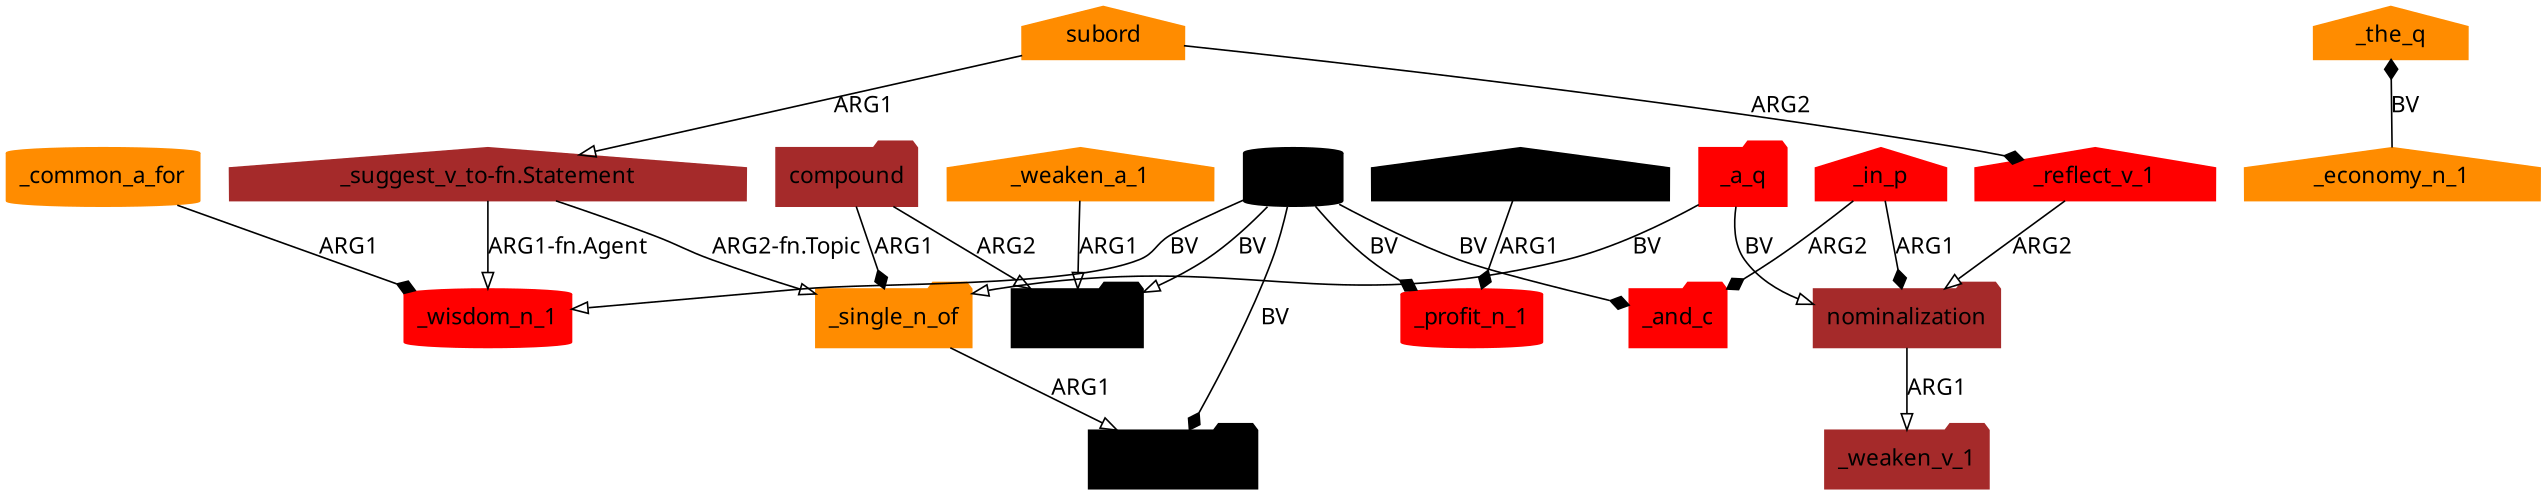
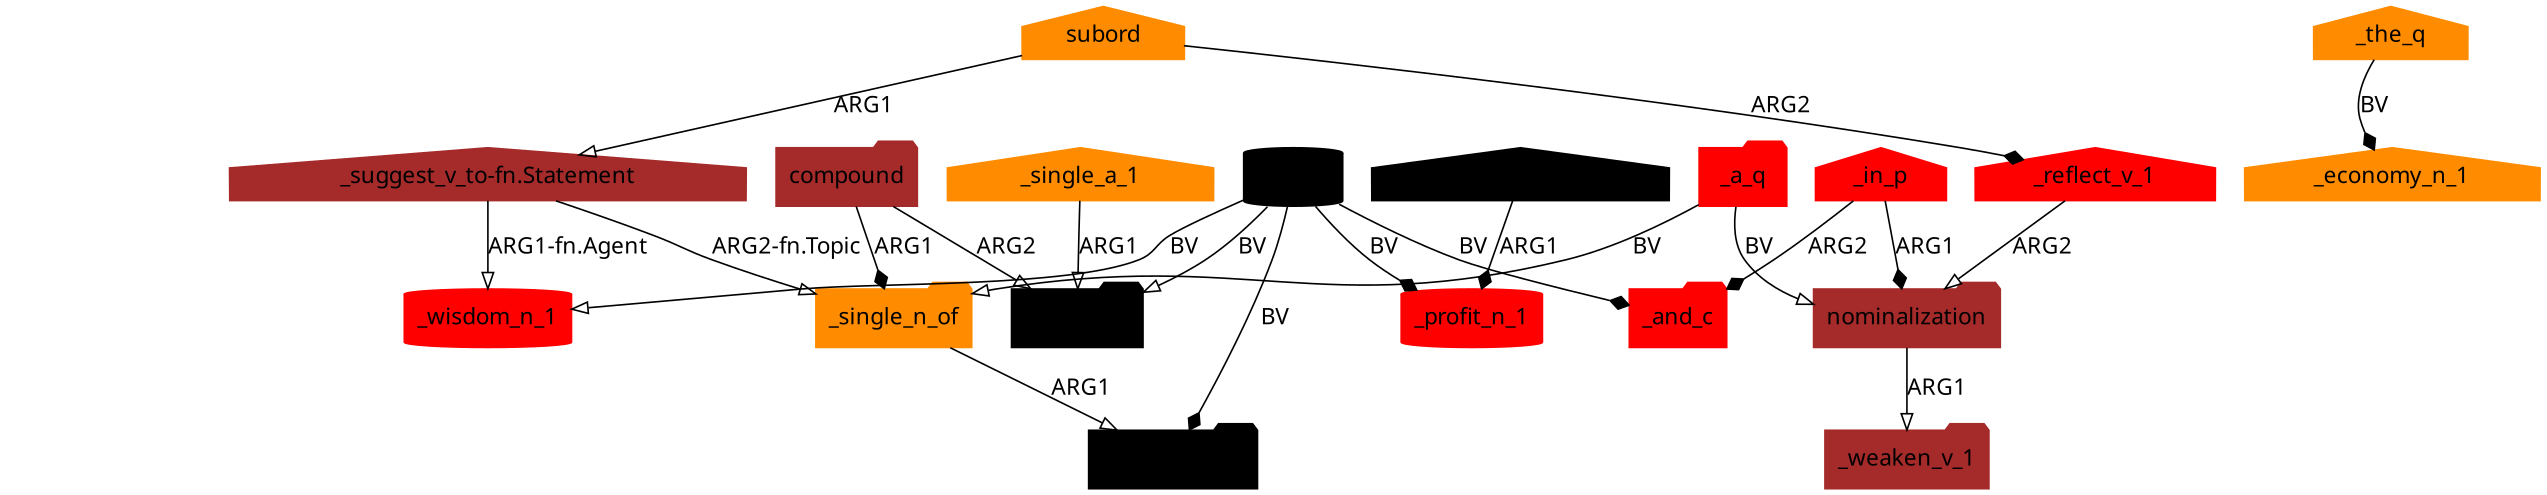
edge "_economy_n_1" -> "_the_q": reversed
node "_common_a_for": removed
node "_weaken_a_1": label "_weaken_a_1" -> "_single_a_1"
